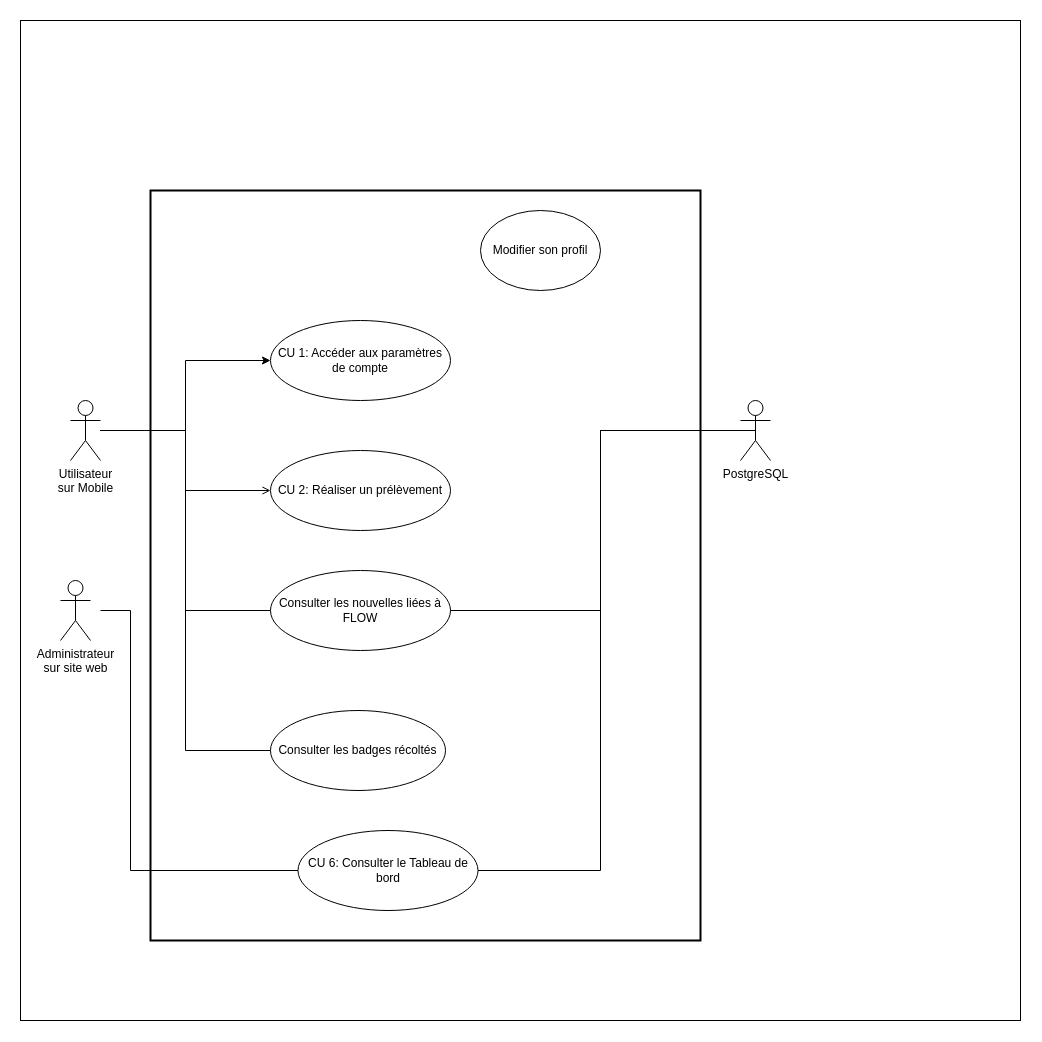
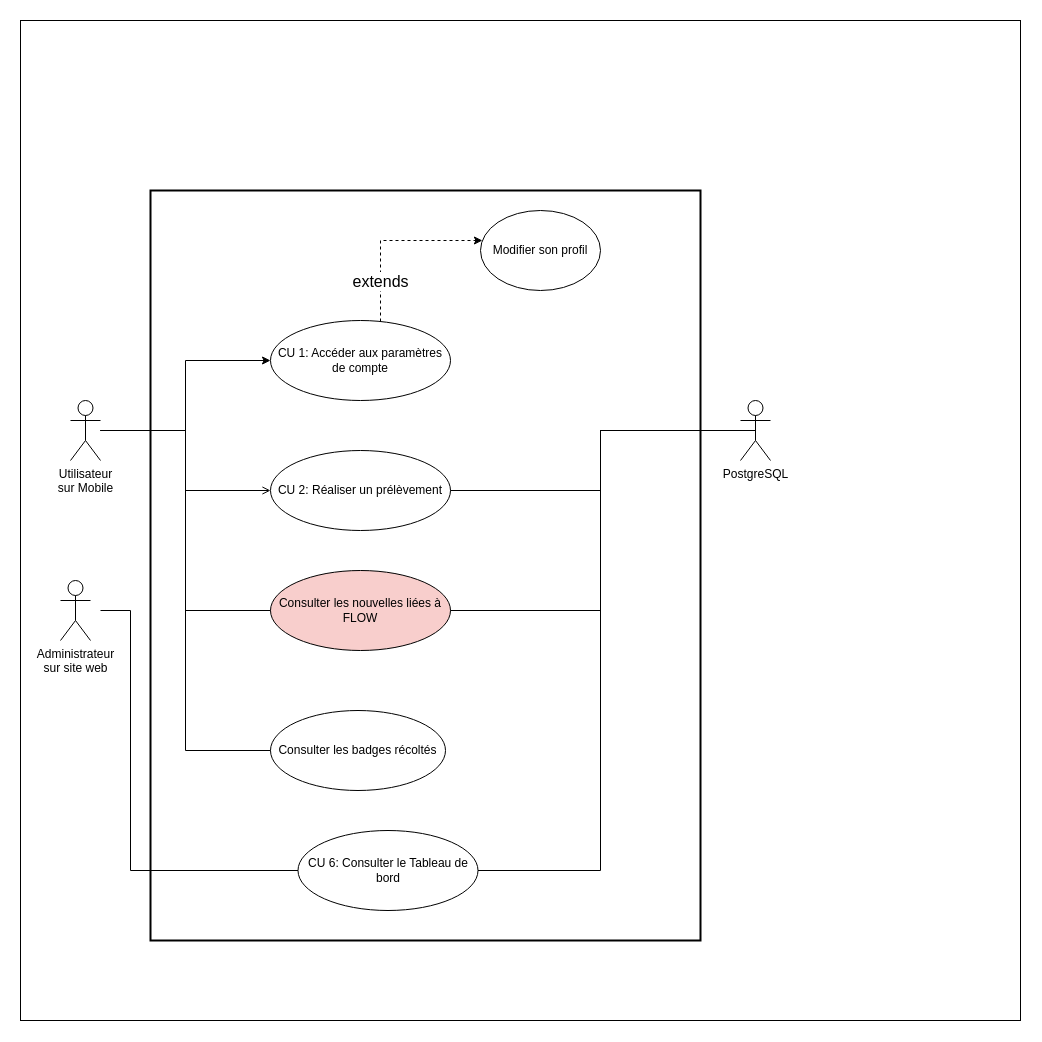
edge "CU 1: Accéder aux paramètres de compte" -> "Modifier son profil": added, label "extends"
edge "PostgreSQL" -- "CU 2: Réaliser un prélèvement": added
node "Consulter les nouvelles liées à FLOW": fillcolor #ffffff -> #f8cecc
